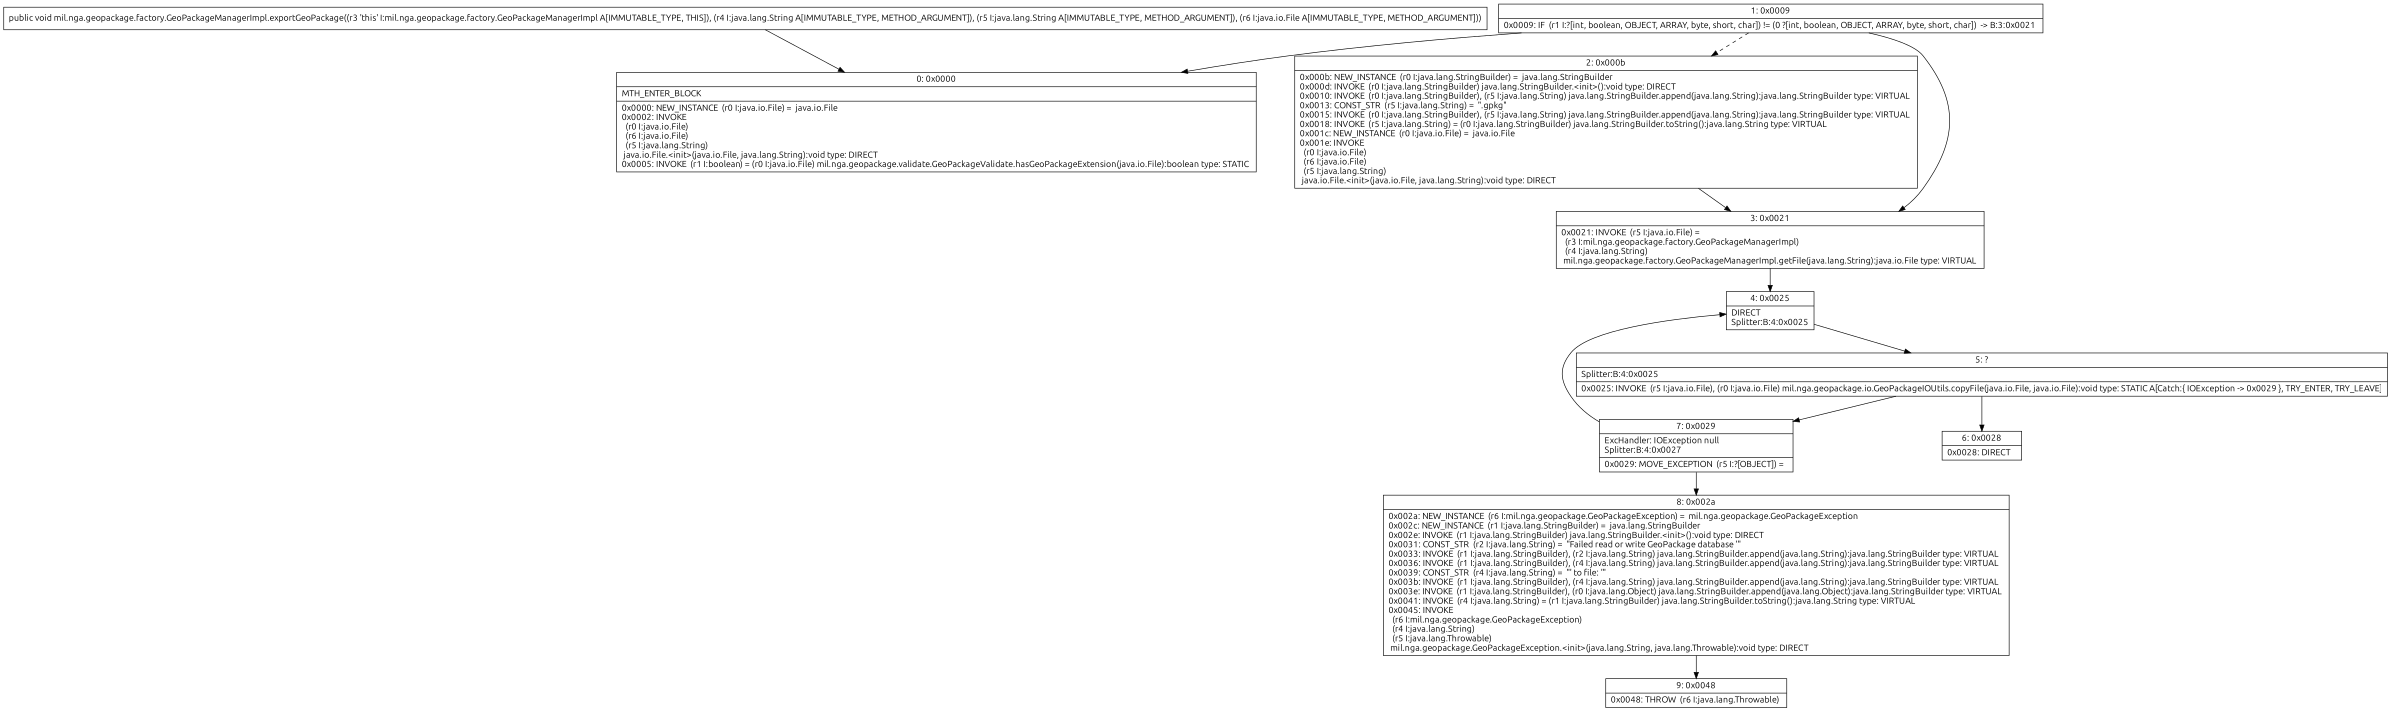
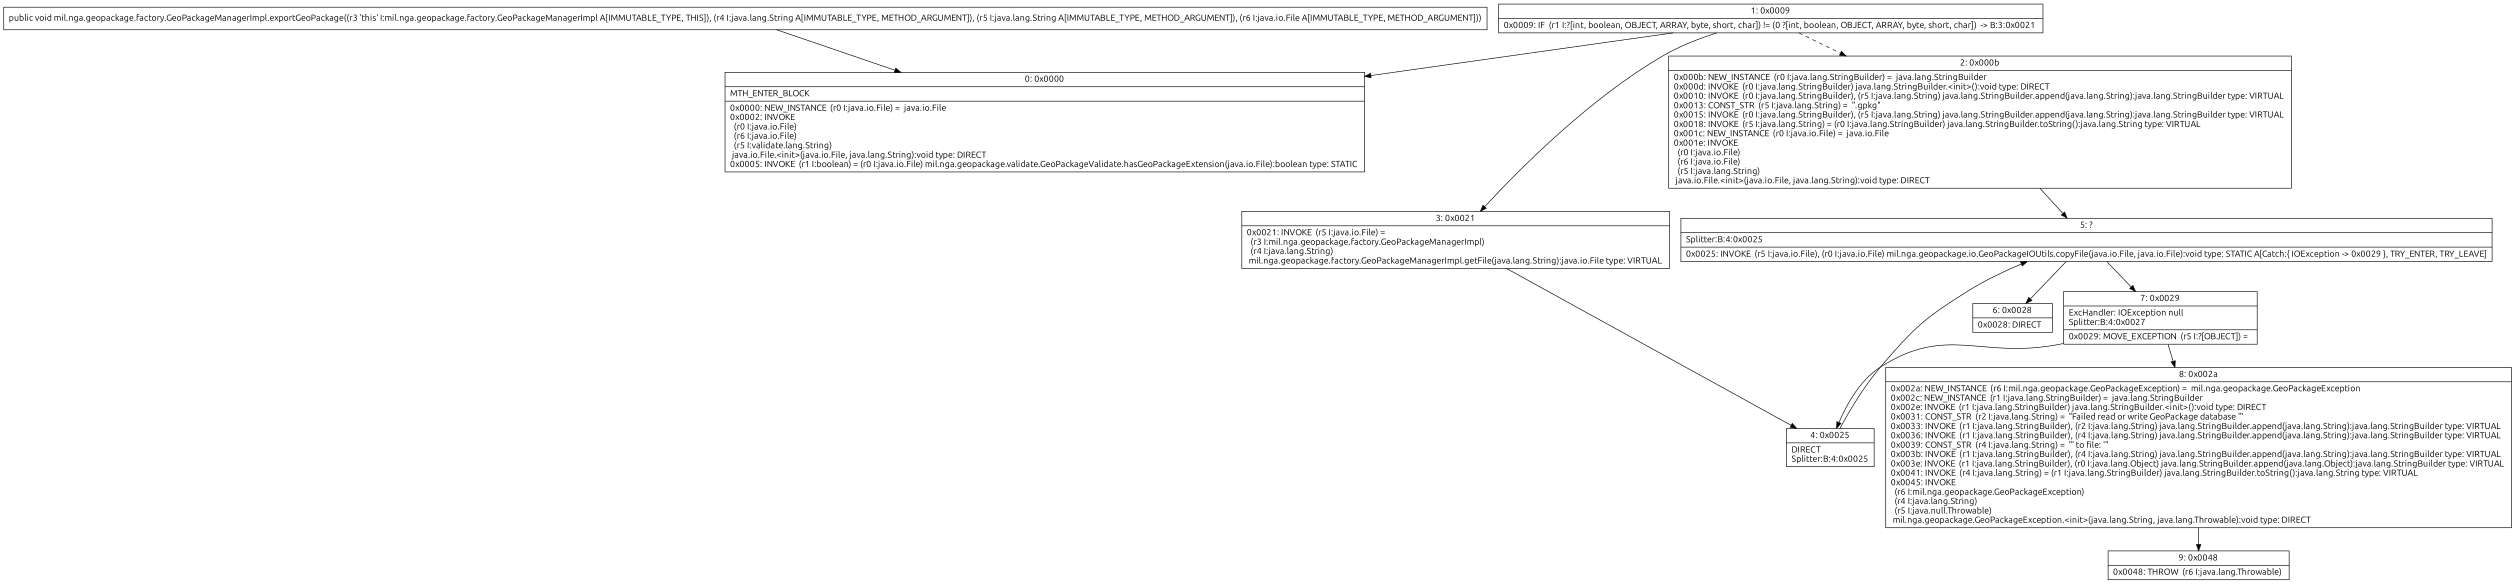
node "0: 0x0000": text "(r5 I:java.lang.String)" -> "(r5 I:validate.lang.String)"
edge "2: 0x000b" -> "3: 0x0021": now "2: 0x000b" -> "5: ?"
node "8: 0x002a": text "(r5 I:java.lang.Throwable)" -> "(r5 I:java.null.Throwable)"
